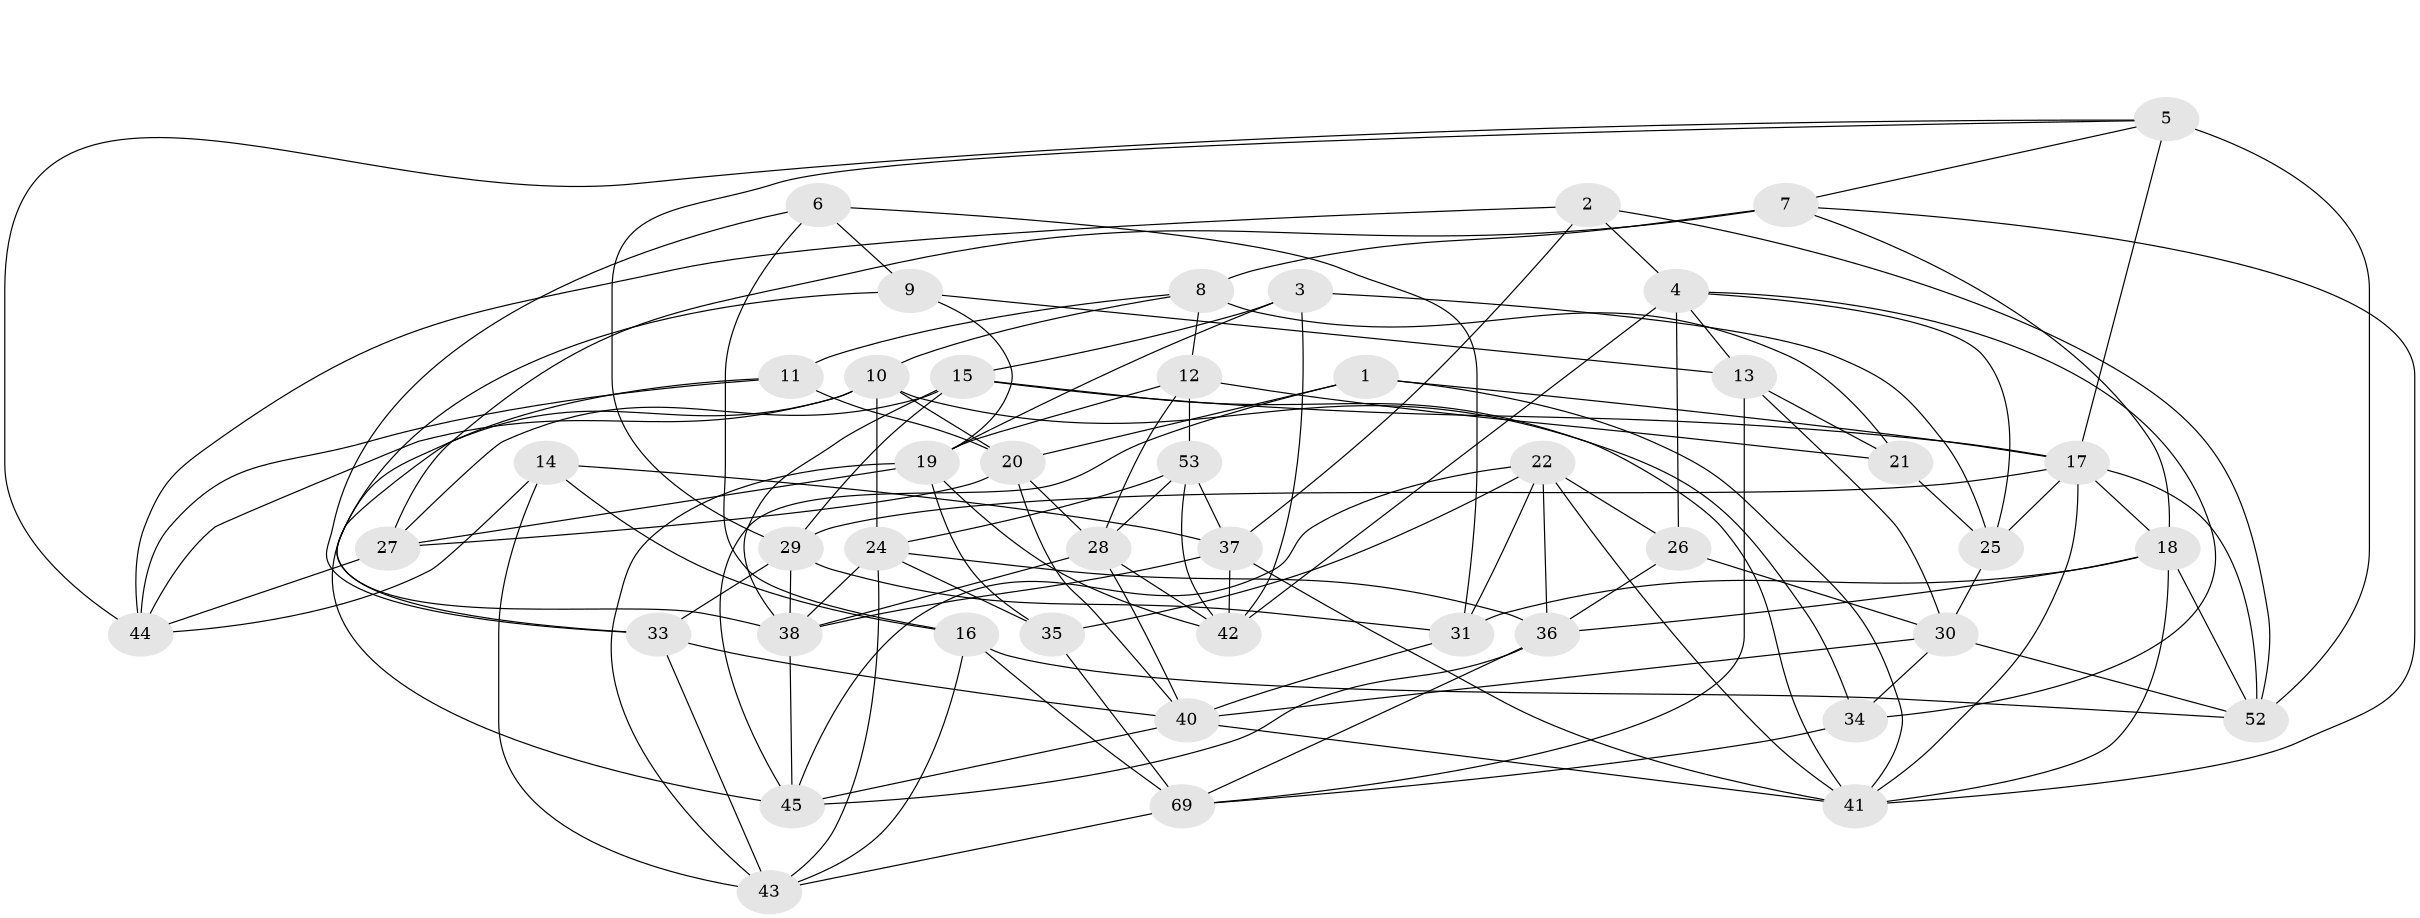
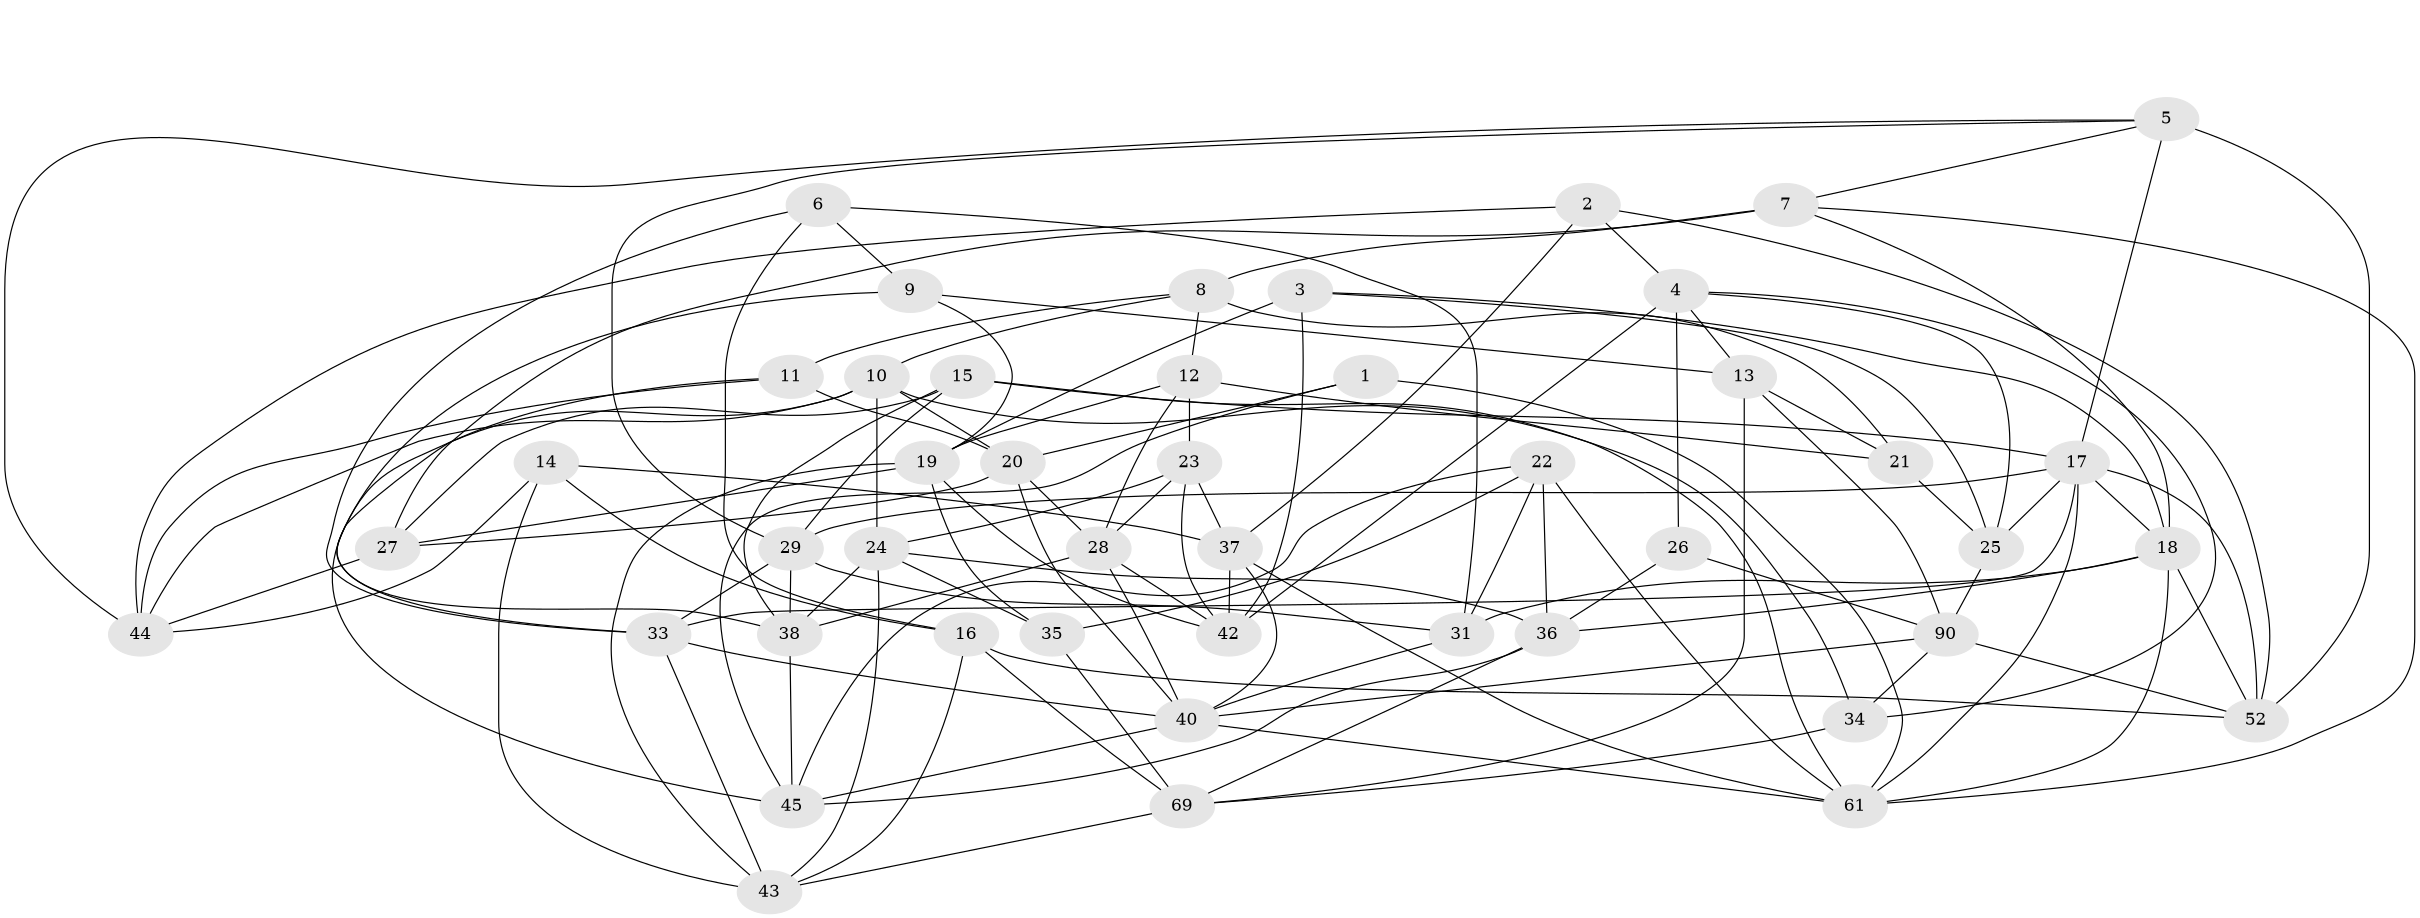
edge "3" -- "15": now "3" -- "18"
edge "1" -- "17": now "33" -- "17"
node "53": label "53" -> "23"
edge "22" -- "26": removed
edge "37" -- "38": now "37" -- "40"
node "30": label "30" -> "90"
node "41": label "41" -> "61"
